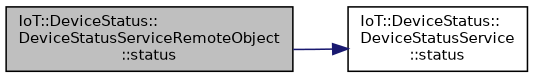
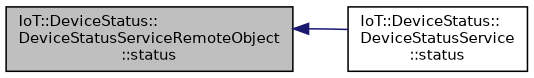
edge "IoT::DeviceStatus:: DeviceStatusServiceRemoteObject ::status" -> "IoT::DeviceStatus:: DeviceStatusService ::status": reversed
